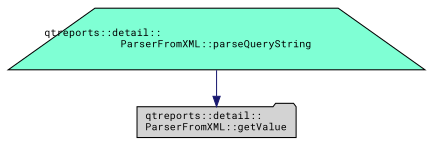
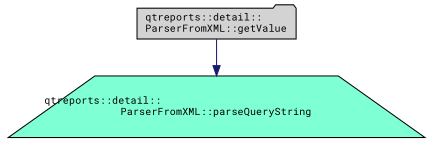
edge "qtreports::detail:: ParserFromXML::parseQueryString" -> "qtreports::detail:: ParserFromXML::getValue": reversed
